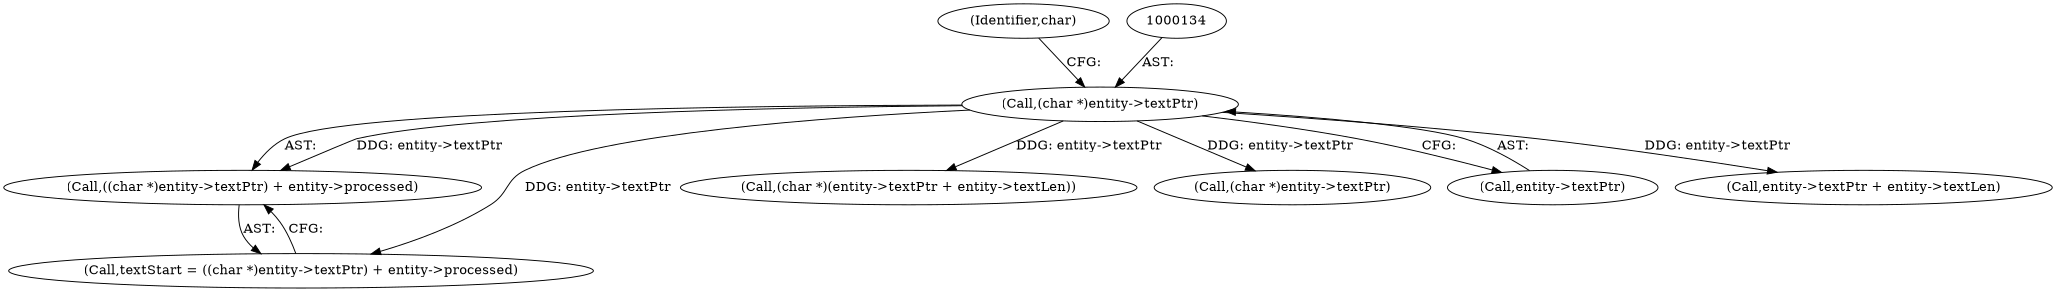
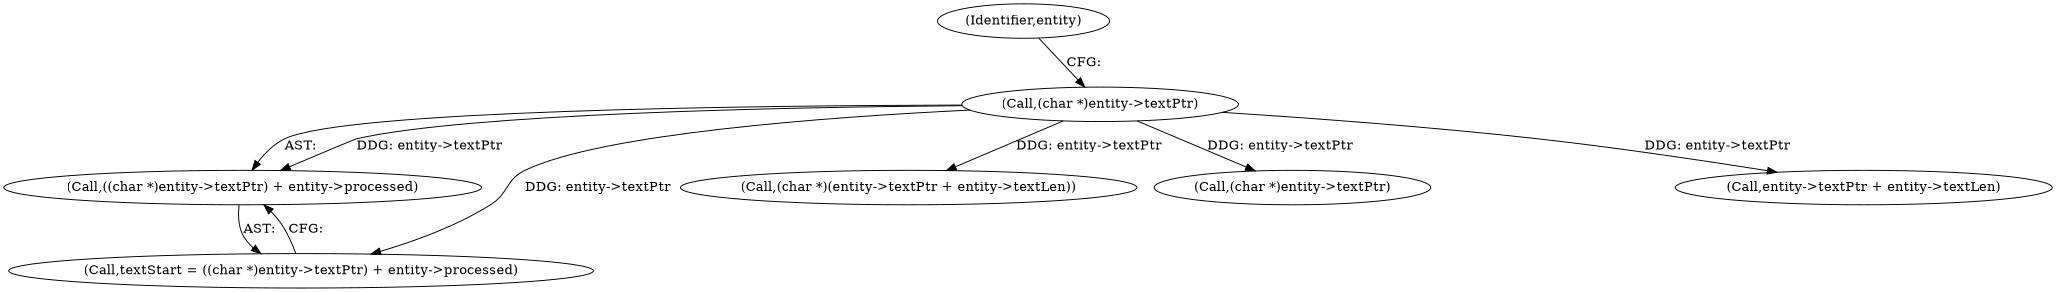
node "(Identifier,char)": label "(Identifier,char)" -> "(Identifier,entity)"
node "1000134": removed
node "(Call,entity->textPtr)": removed
